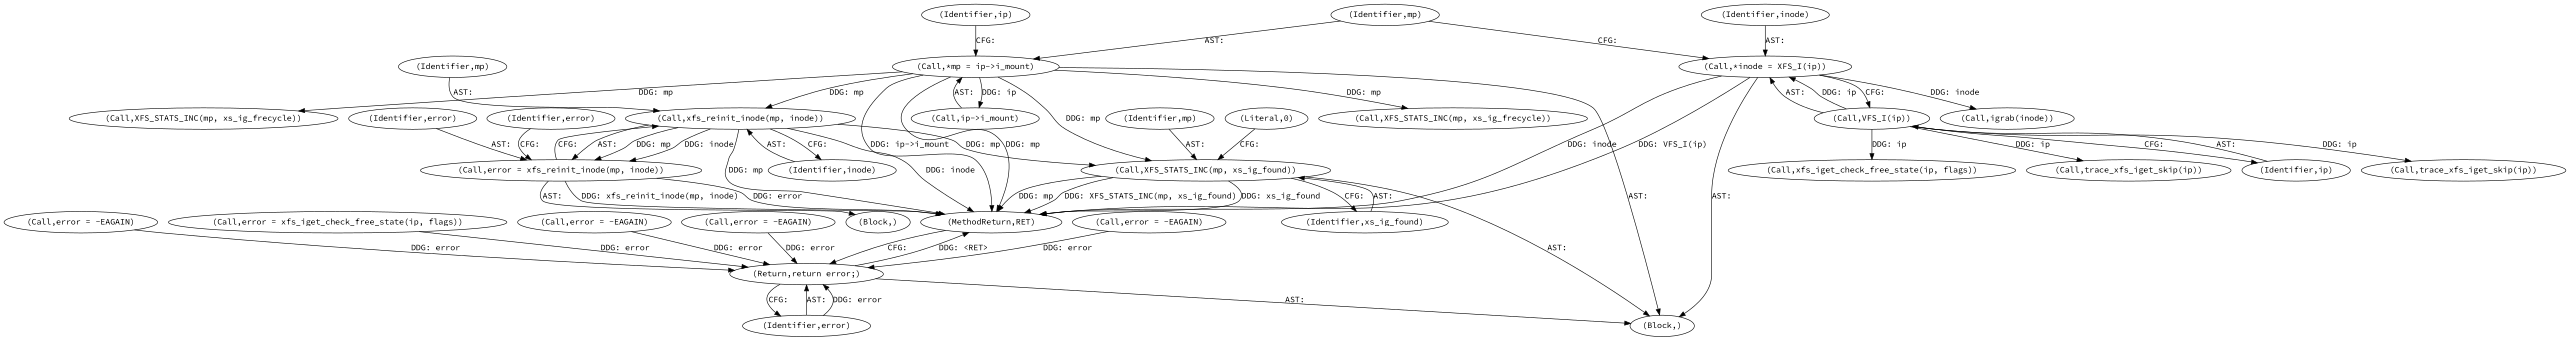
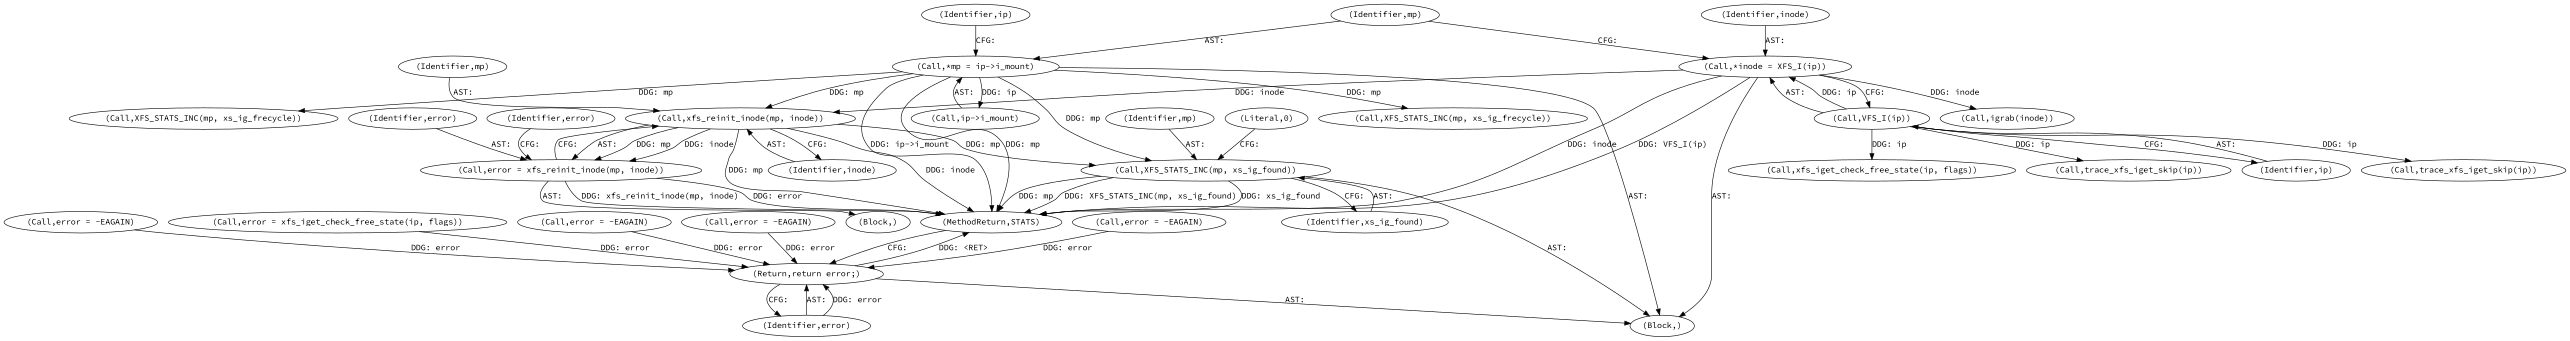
edge "(Call,*inode = XFS_I(ip))" -> "(Call,xfs_reinit_inode(mp, inode))": added, label "DDG: inode"
node "(MethodReturn,RET)": label "(MethodReturn,RET)" -> "(MethodReturn,STATS)"
